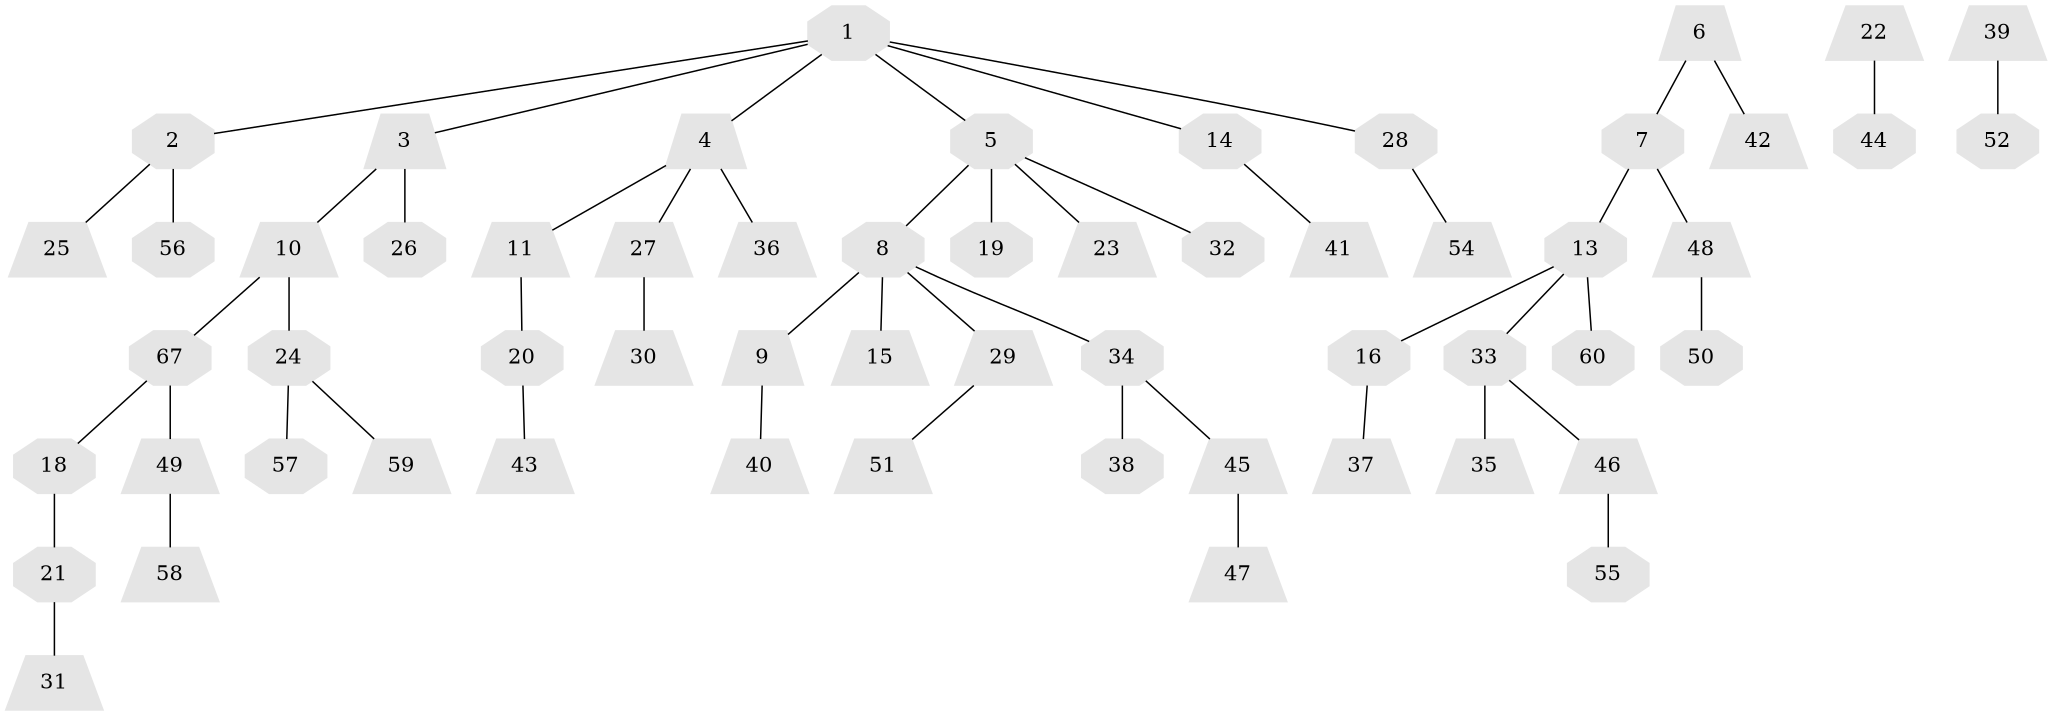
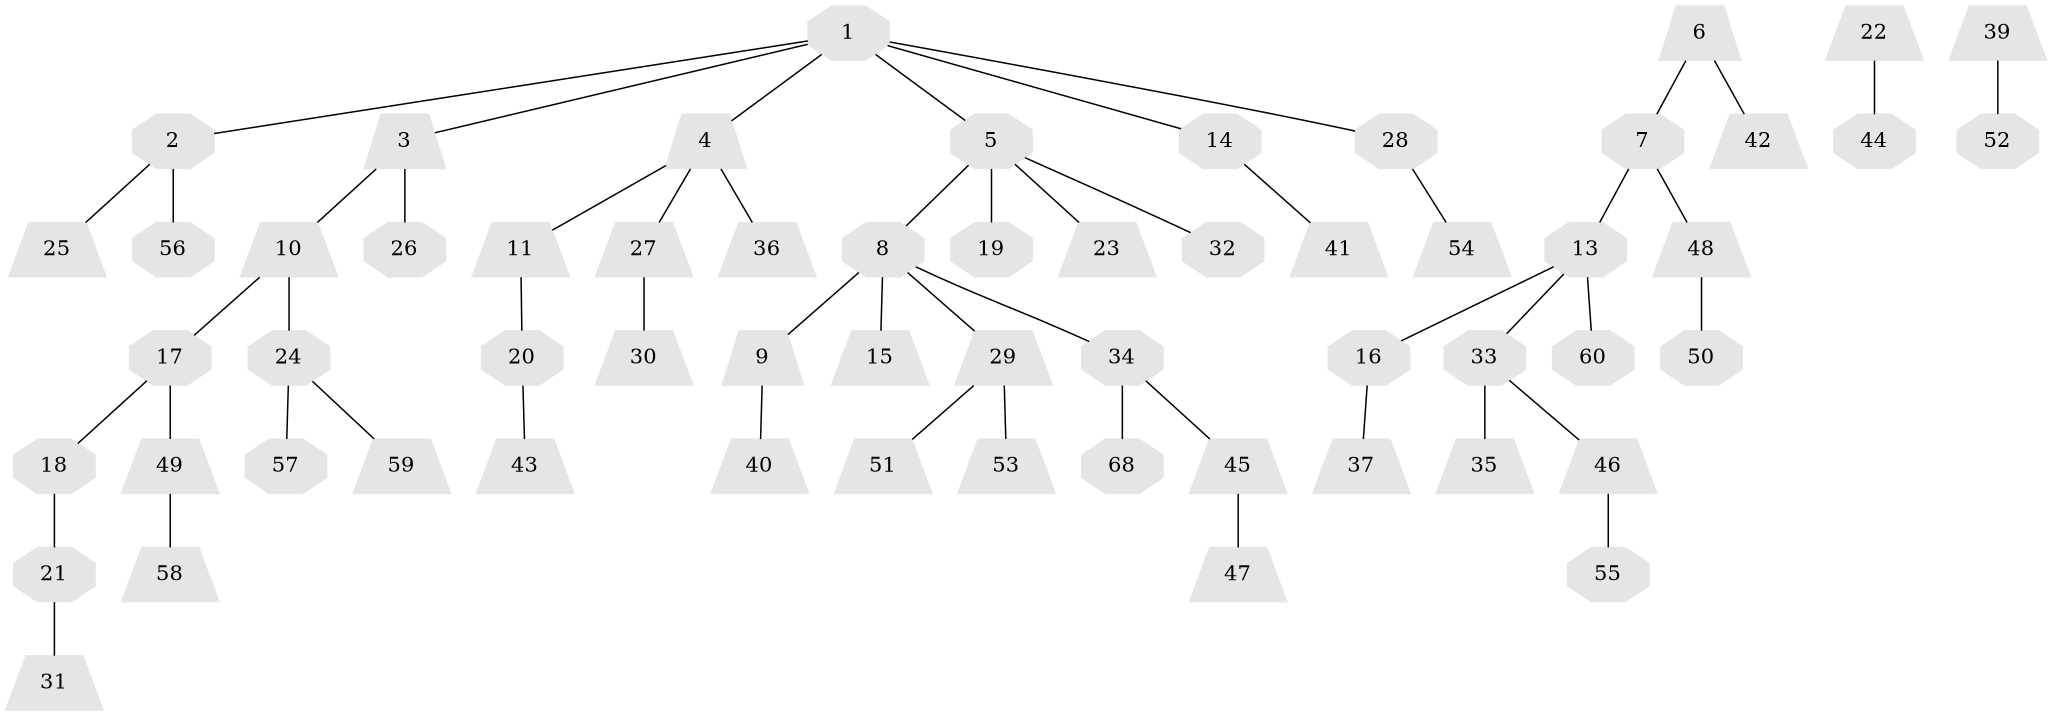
node "67": label "67" -> "17"
node "53": added
node "38": label "38" -> "68"
